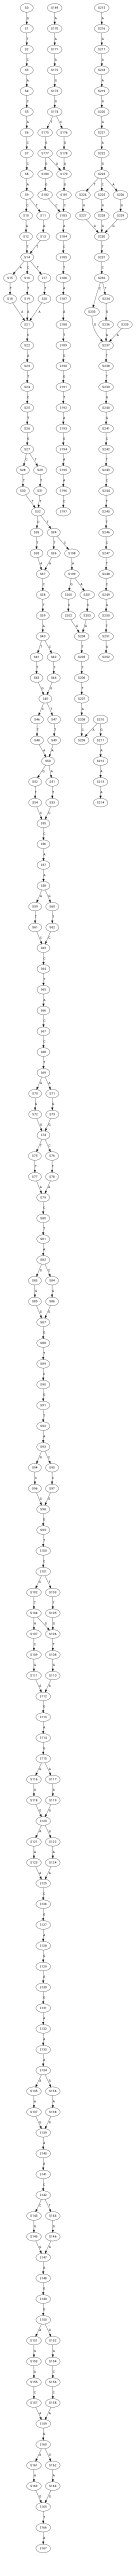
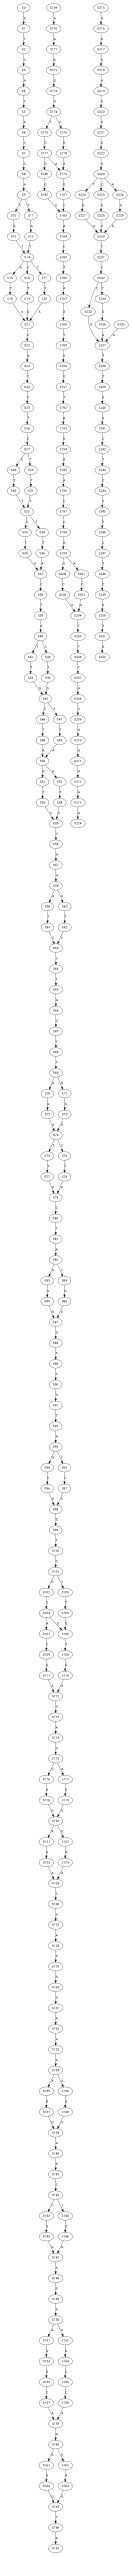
edge "S34" -> "S198": now "S197" -> "S198"
edge "S210" -> "S209": reversed
